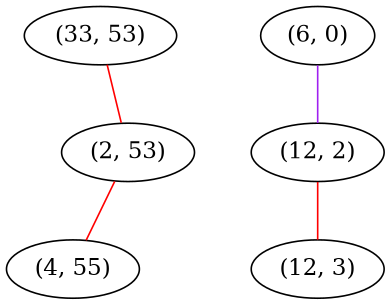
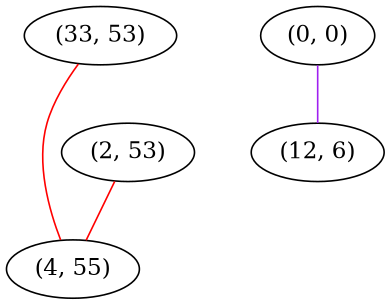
node "(6, 0)": label "(6, 0)" -> "(0, 0)"
edge "(33, 53)" -- "(2, 53)": now "(33, 53)" -- "(4, 55)"
node "(12, 2)": label "(12, 2)" -> "(12, 6)"
node "(12, 3)": removed
